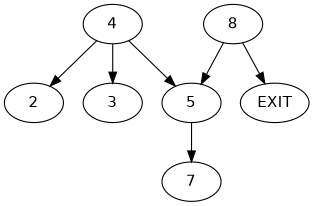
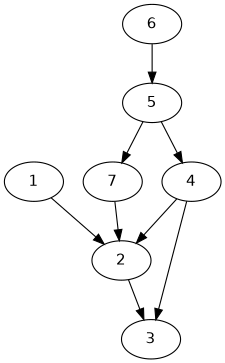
node "8": label "8" -> "6"
edge "4" -> "5": reversed
node "EXIT": removed
node "1": added
edge "7" -> "2": added
edge "2" -> "3": added
